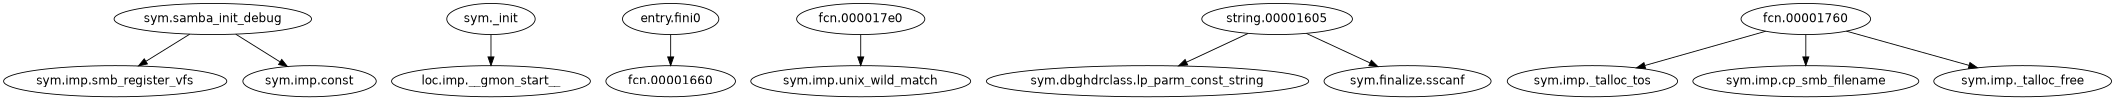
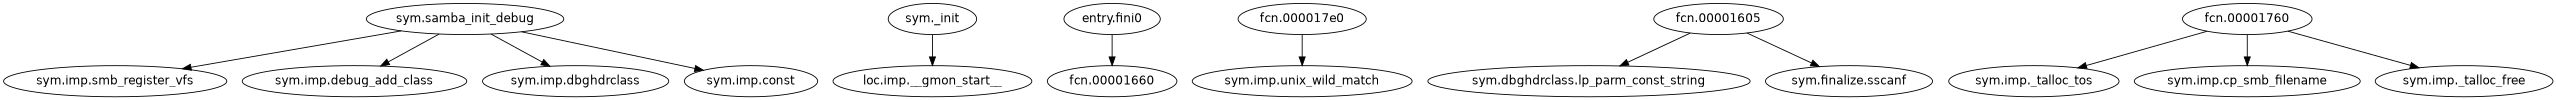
node "string.00001605": label "string.00001605" -> "fcn.00001605"
node "sym.imp.debug_add_class": added
node "sym.imp.dbghdrclass": added
